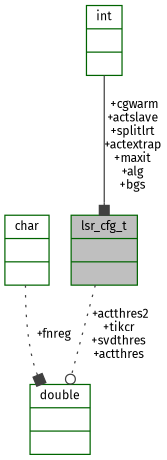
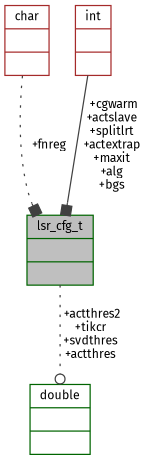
node "int": color darkgreen -> brown
node "char": color darkgreen -> brown
edge "char" -> "double": now "char" -> "lsr_cfg_t"
